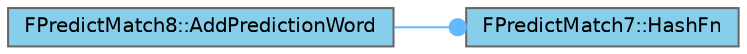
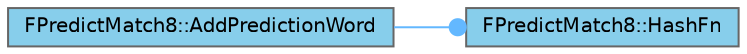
node "FPredictMatch7::HashFn": label "FPredictMatch7::HashFn" -> "FPredictMatch8::HashFn"
